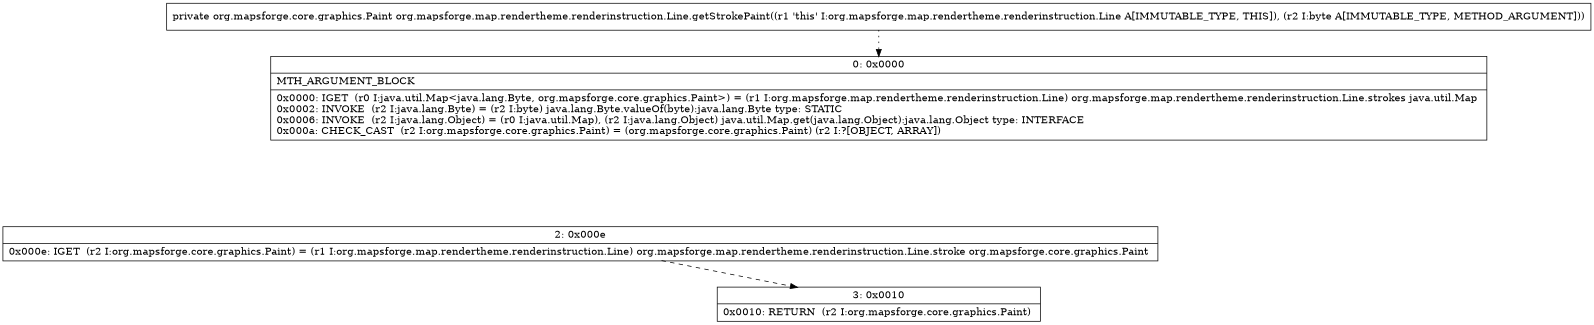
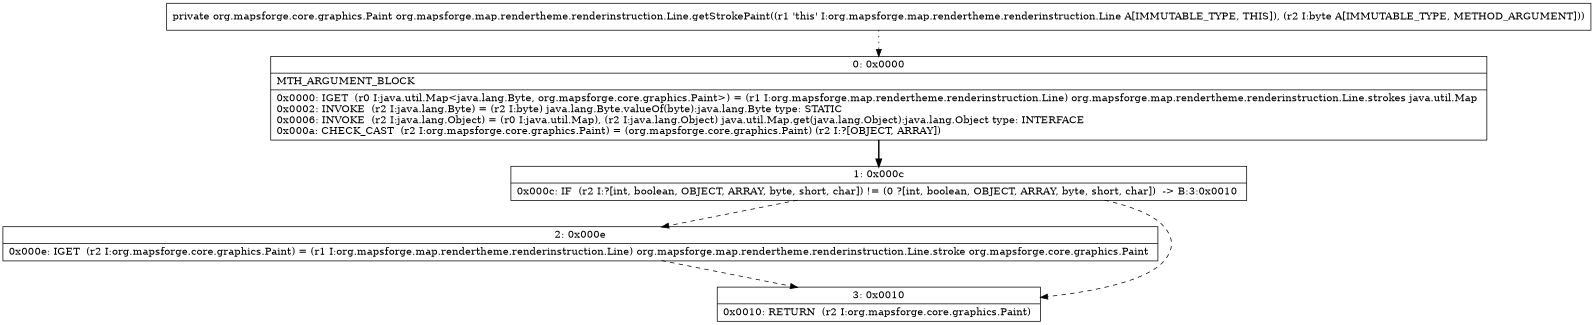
node "1: 0x000c": added
